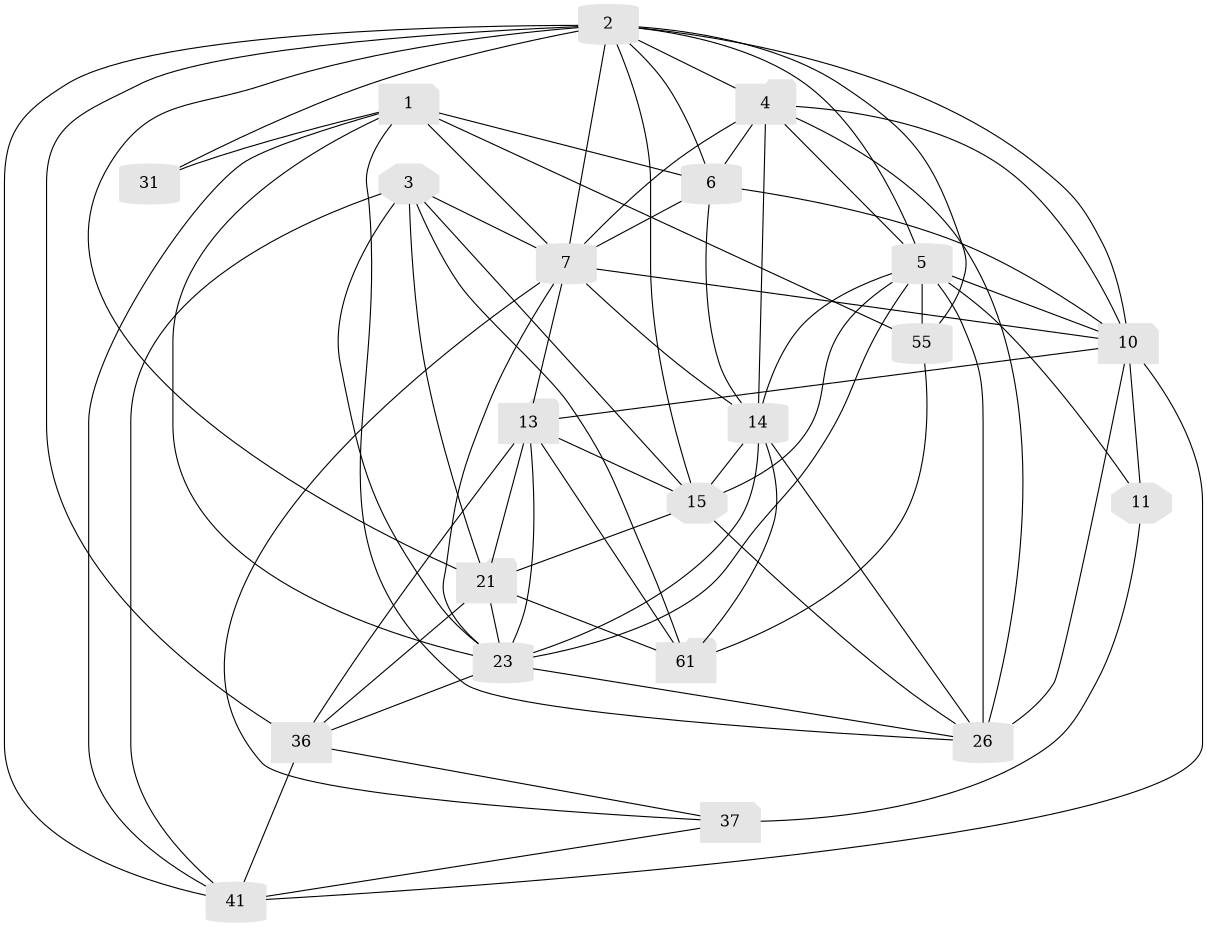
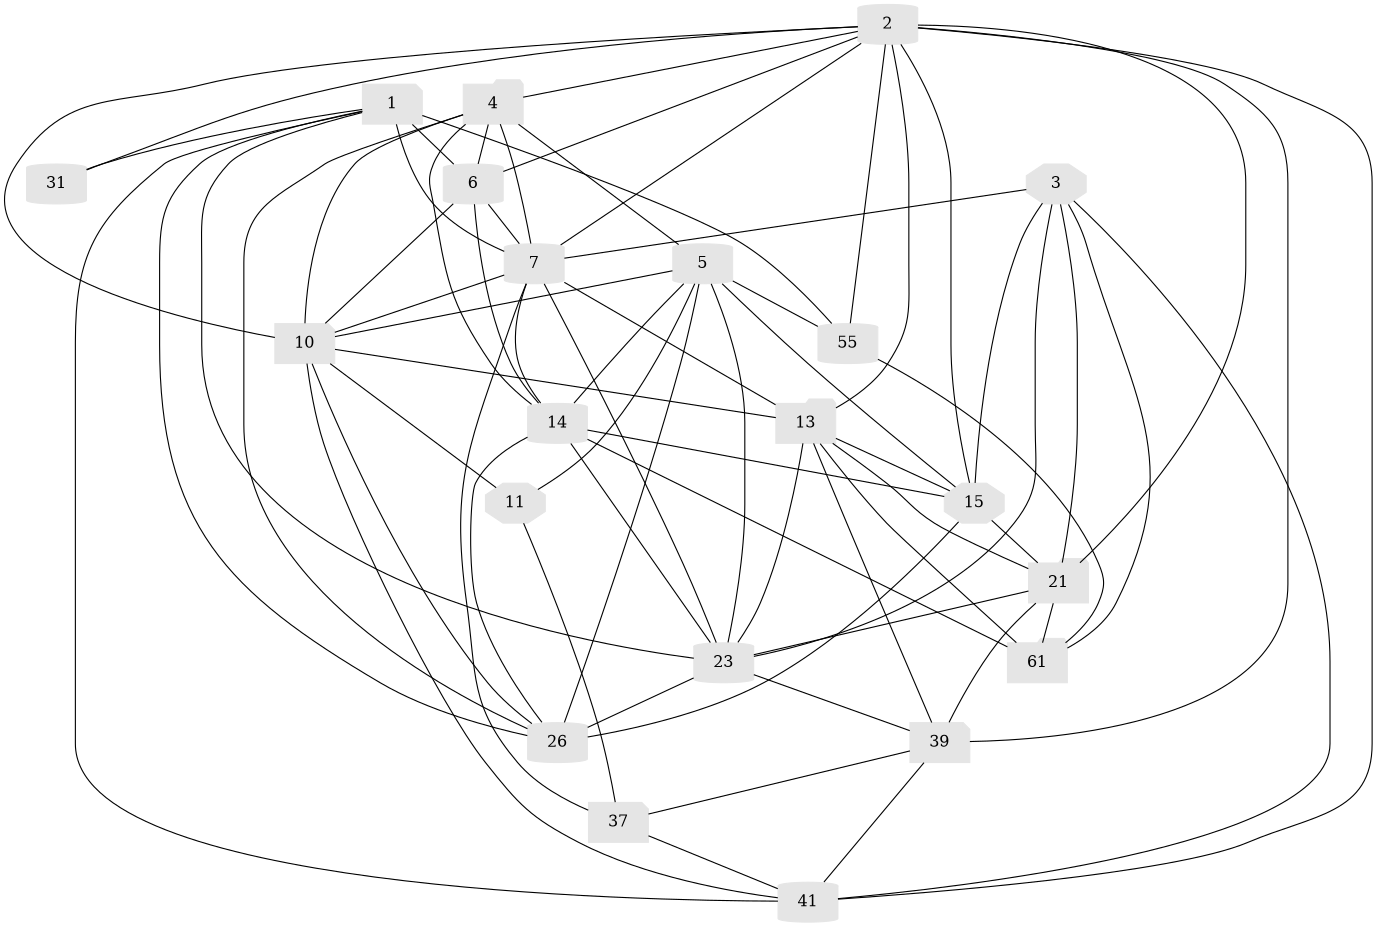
edge "2" -- "5": now "2" -- "13"
node "36": label "36" -> "39"
